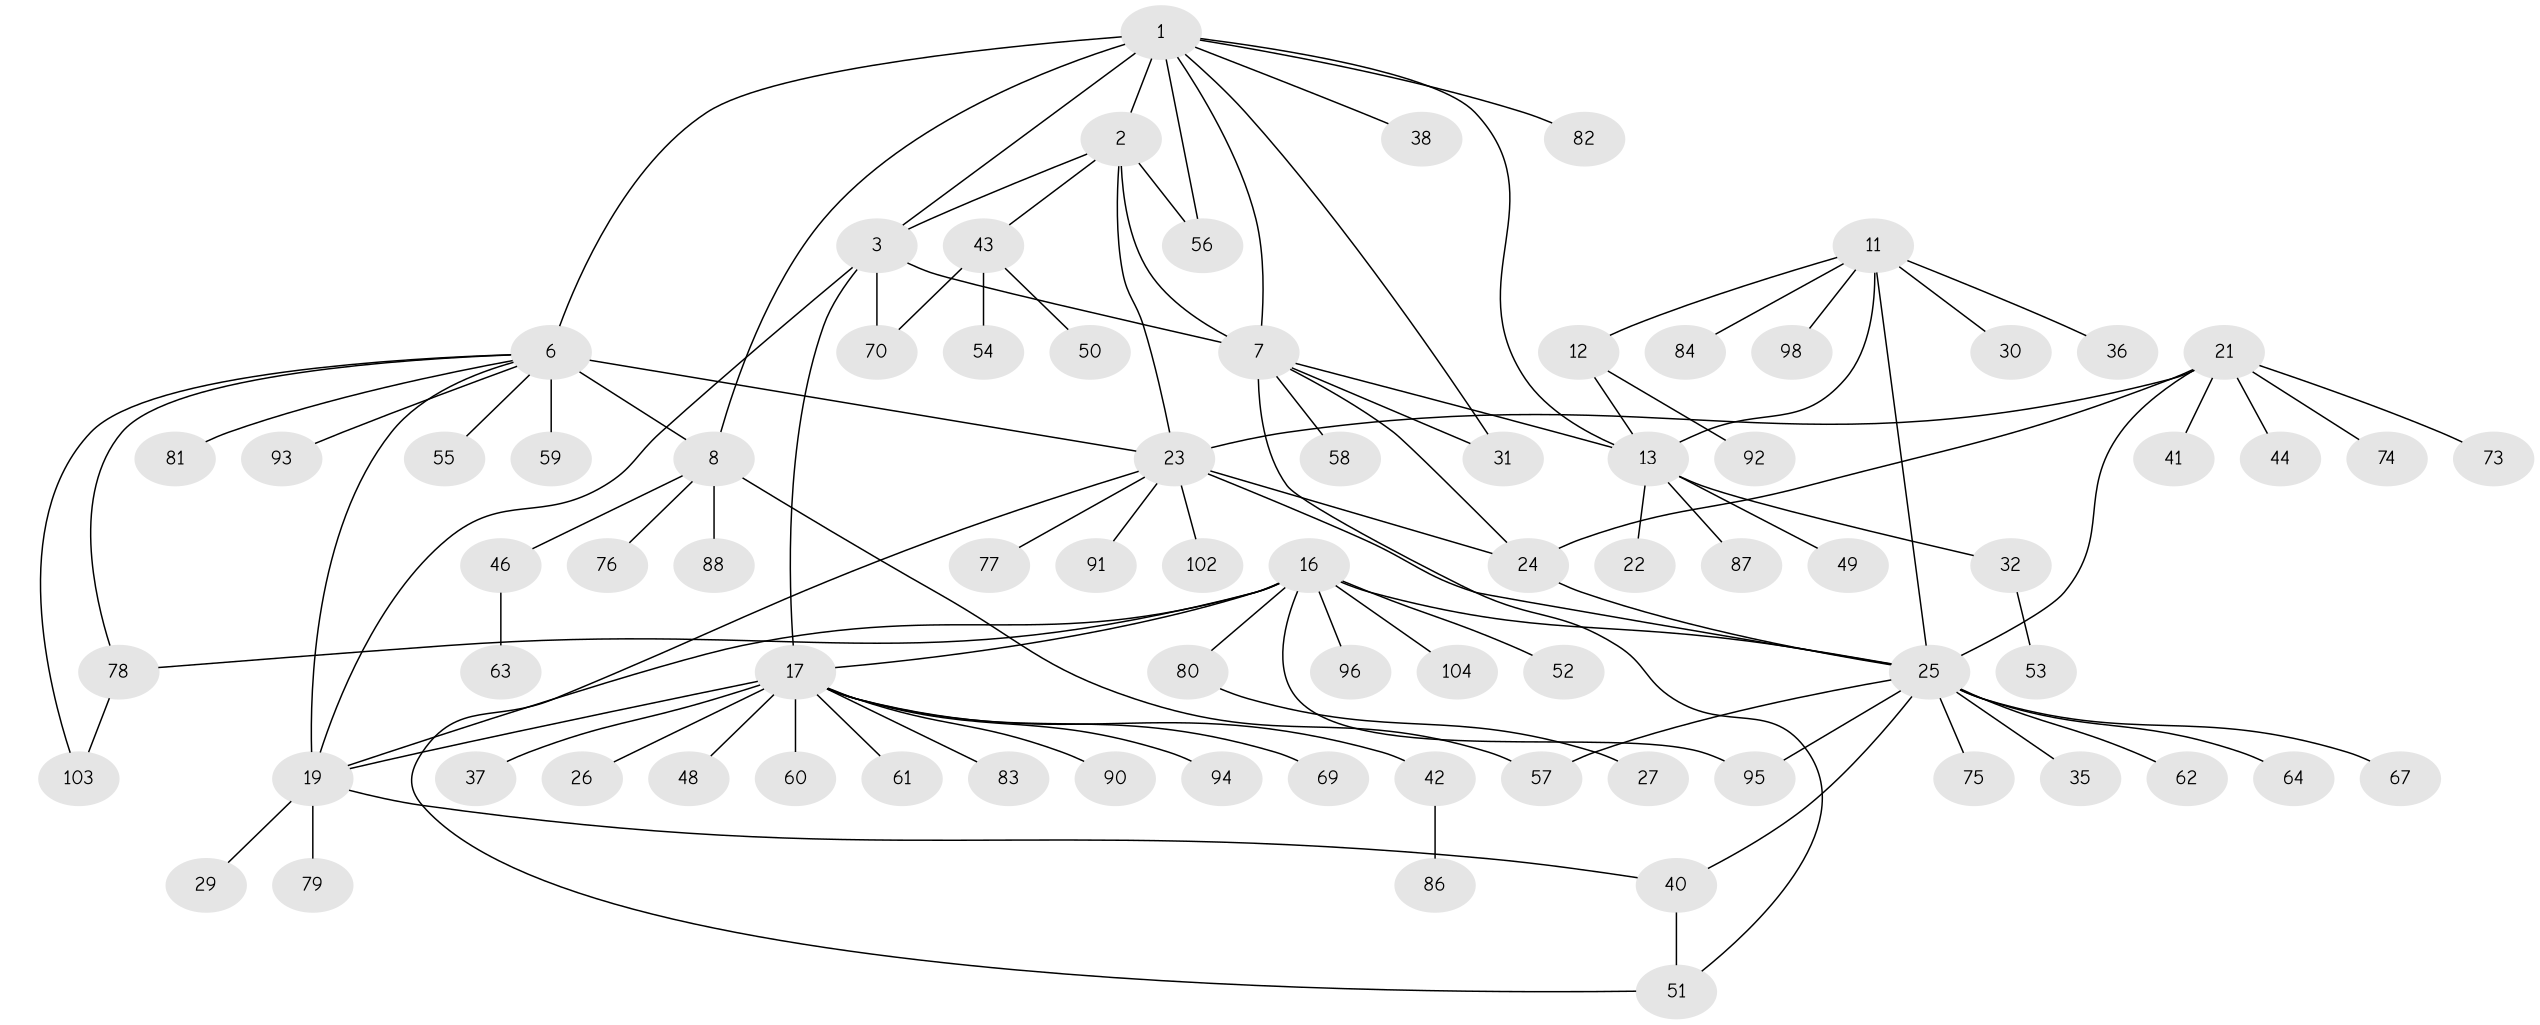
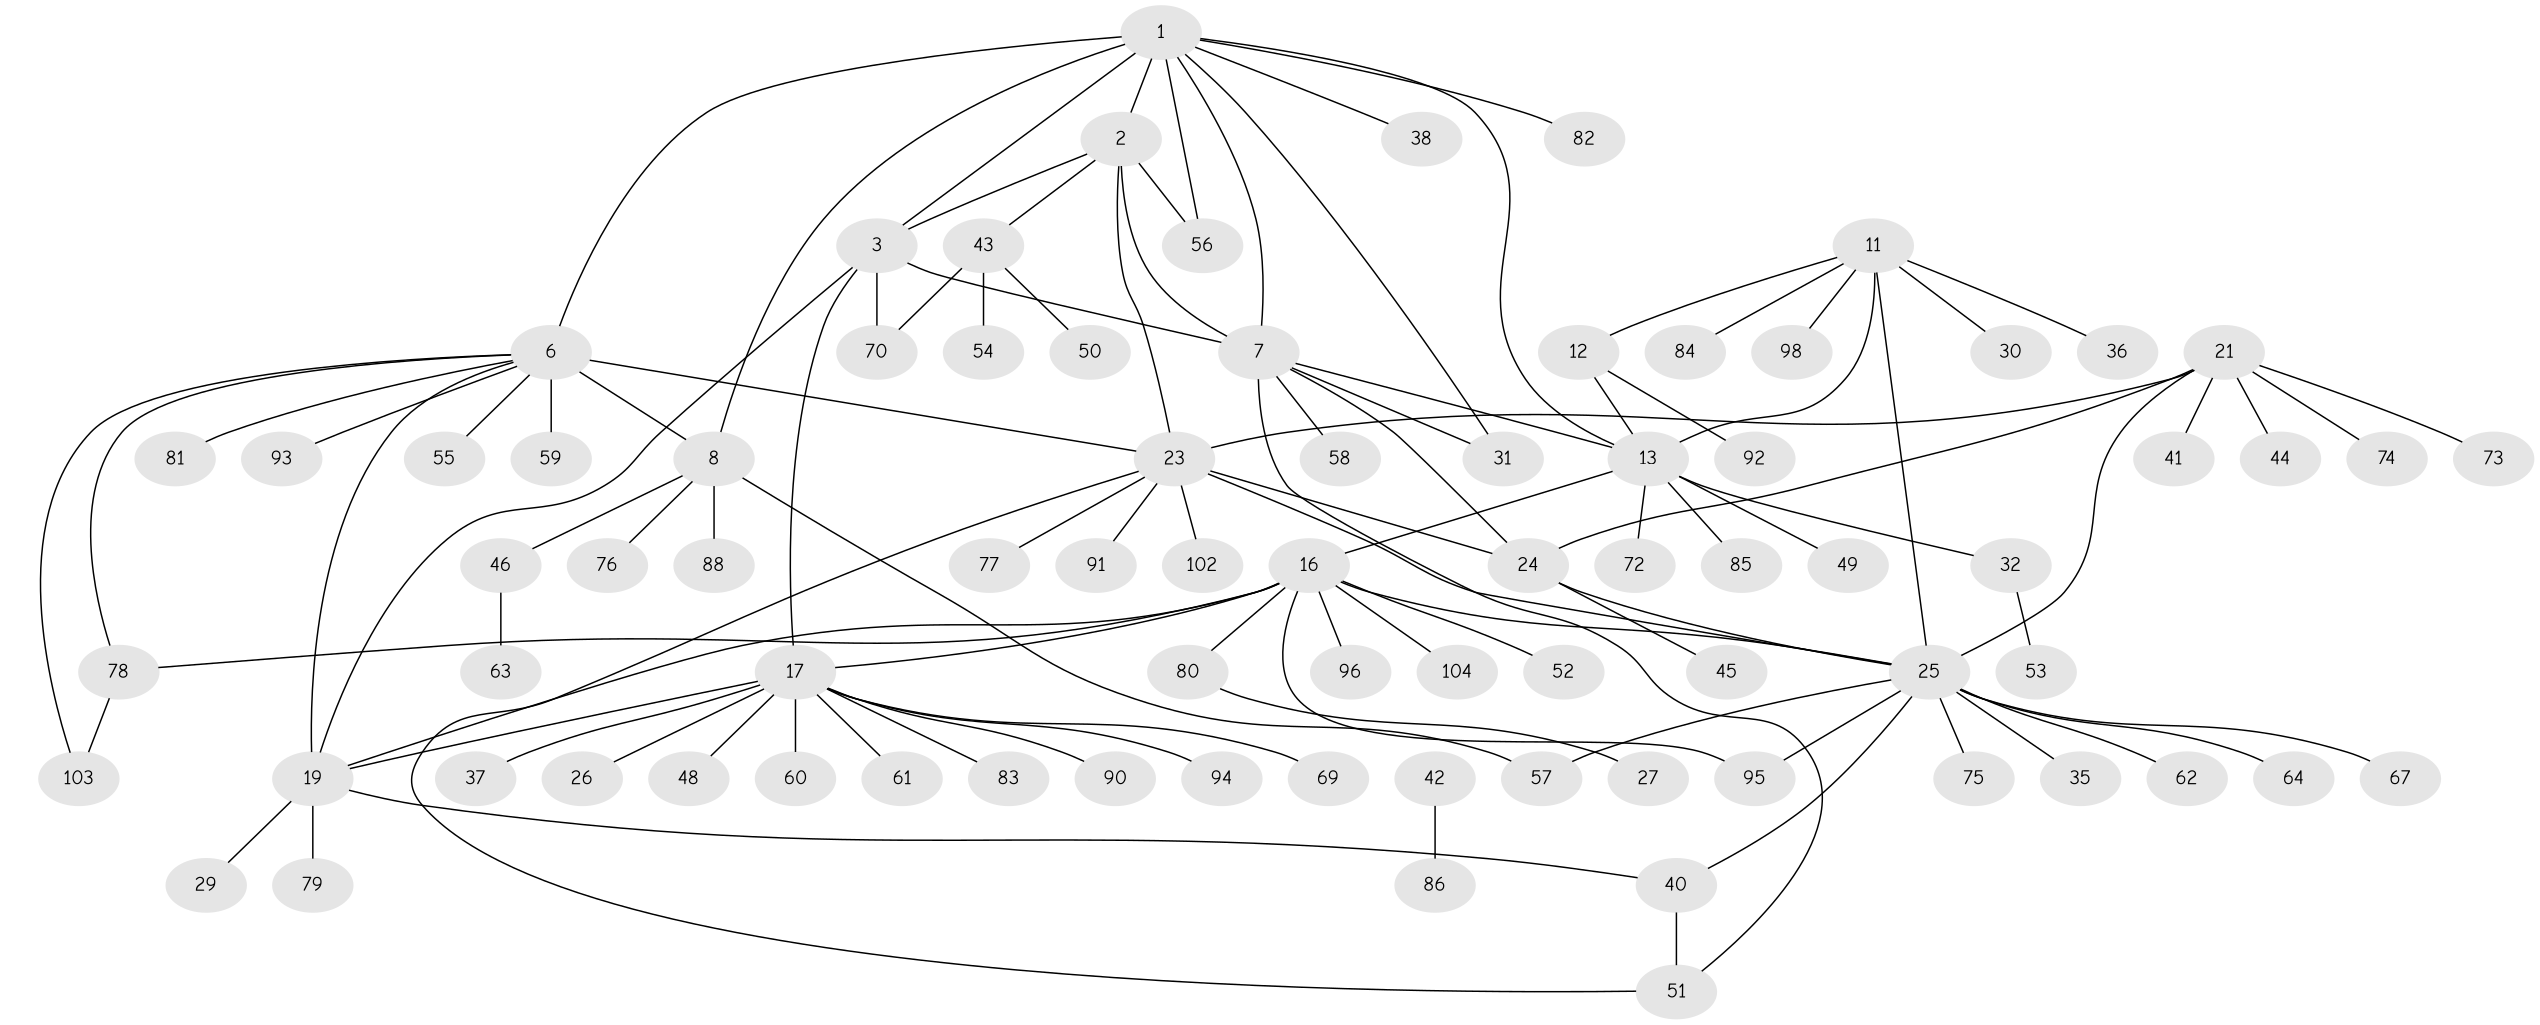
edge "13" -- "16": added
node "22": label "22" -> "72"
node "87": label "87" -> "85"
node "45": added
edge "17" -- "42": removed
